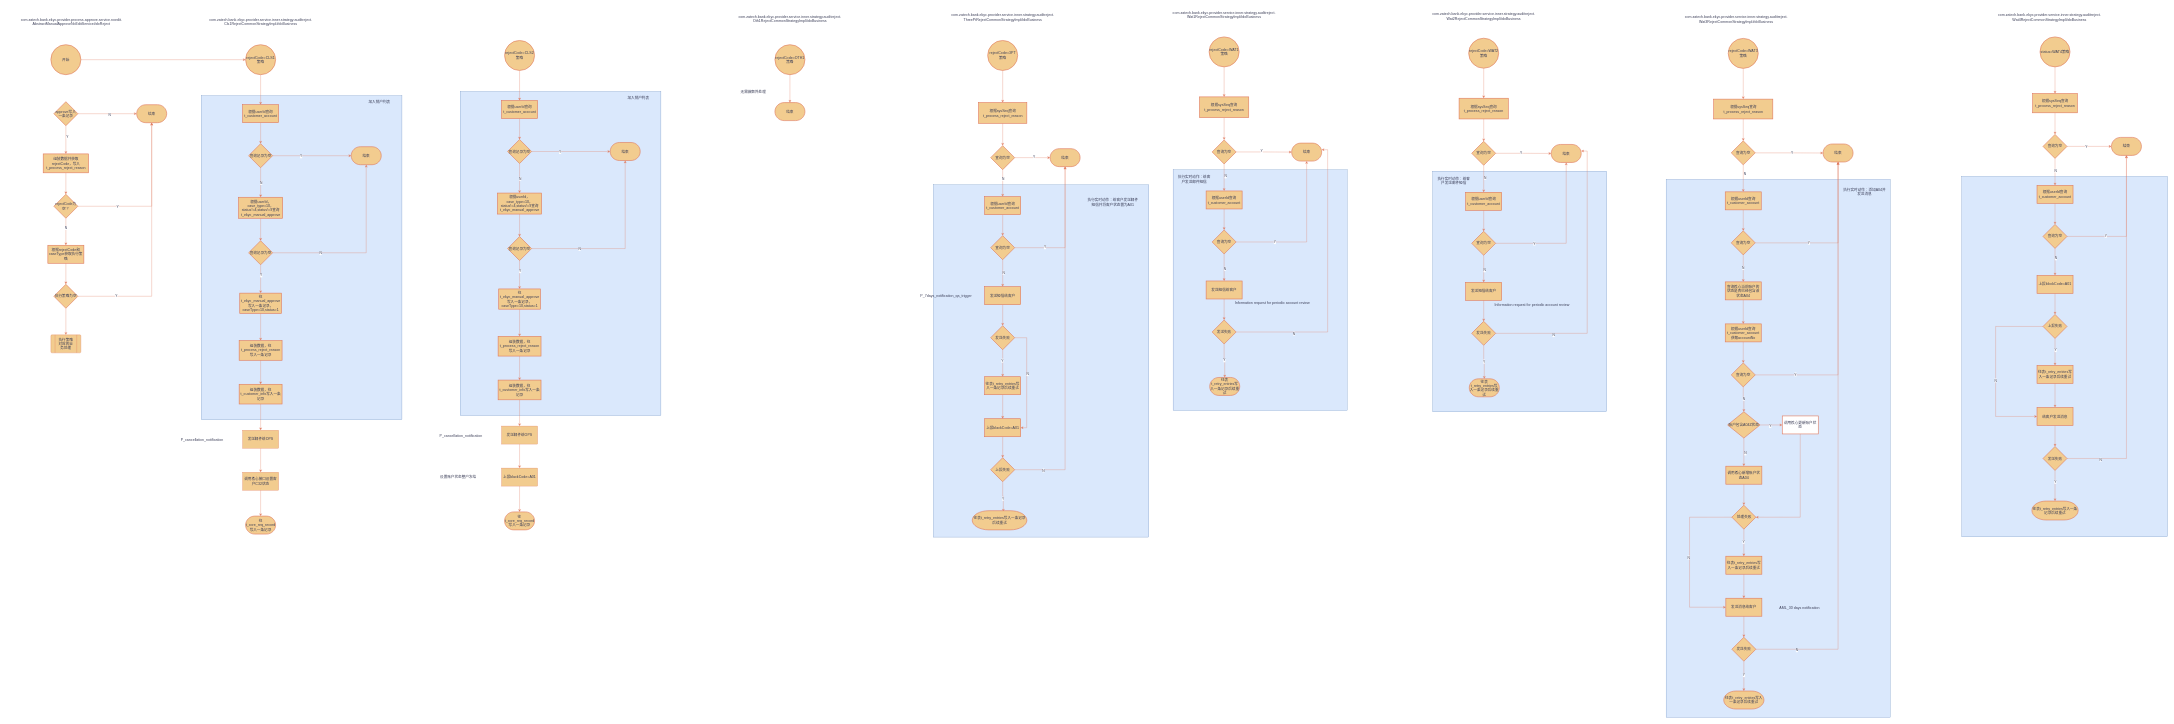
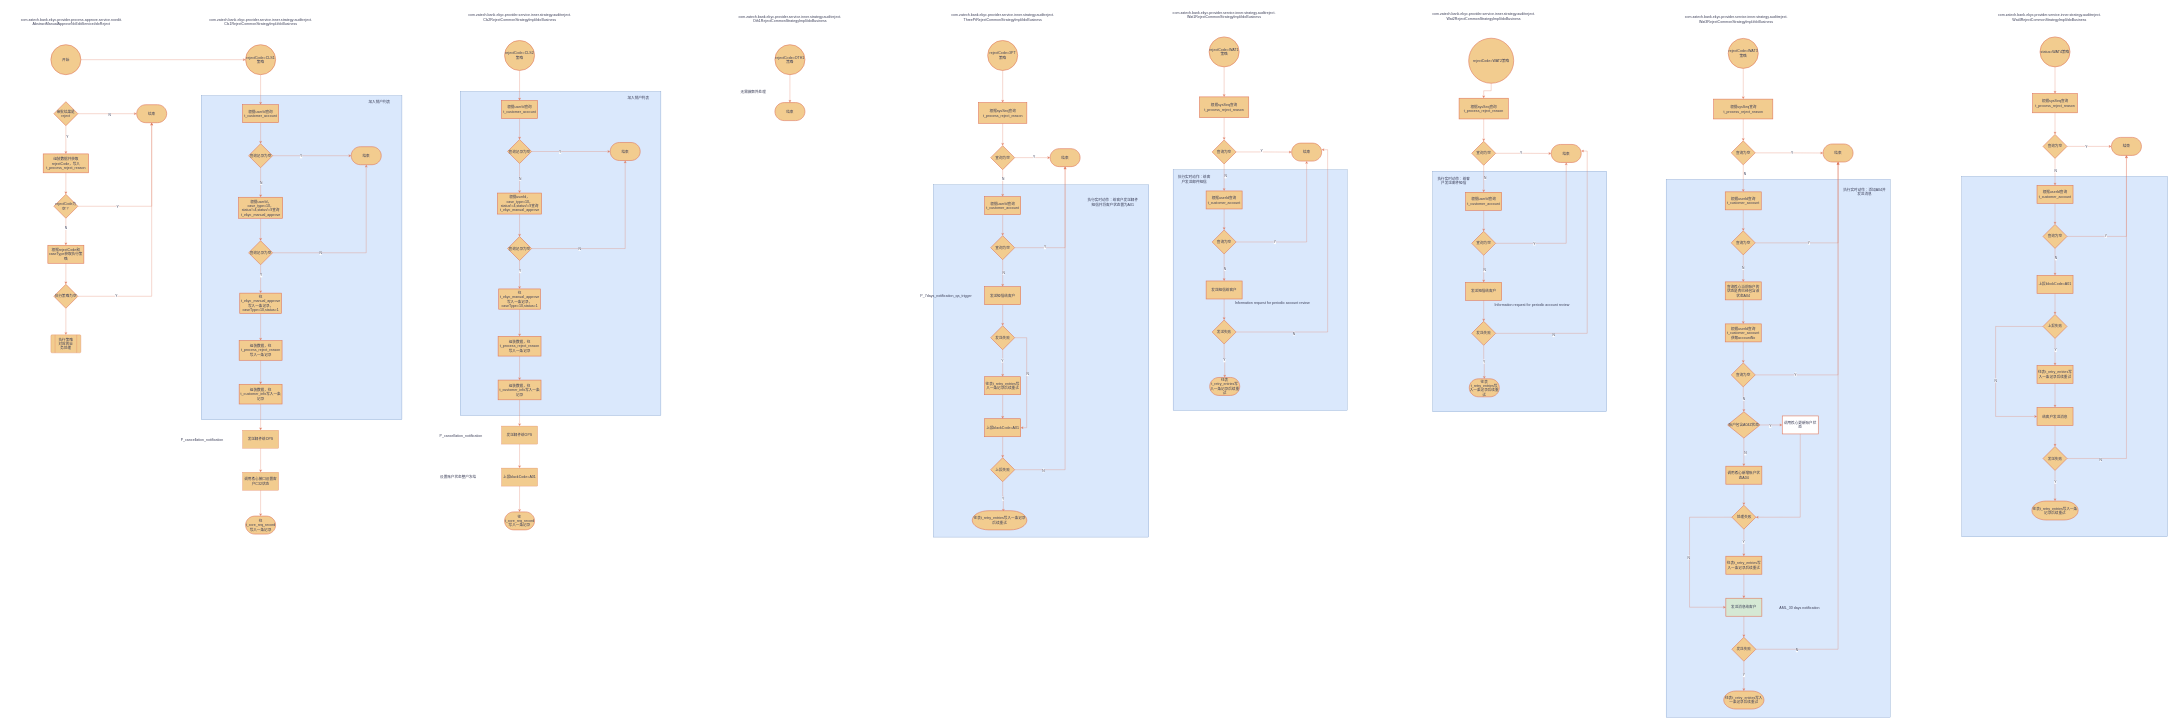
node "com.zatech.bank.ekyc.provider.service.inner.strategy.auditreject. Cls2RejectCommonStrategyImpl#doBusiness": added
node "rejectCode=WAT2策略": size 30x30 -> 45x45
node "approve写入一条记录": label "approve写入一条记录" -> "审批结果是reject"
node "发送消息给客户": fillcolor #f2cc8f -> #d5e8d4
